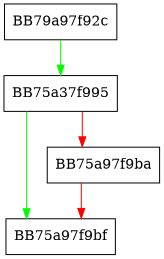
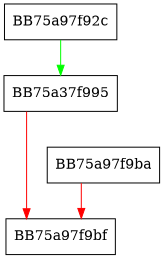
node "BB79a97f92c": label "BB79a97f92c" -> "BB75a97f92c"
edge "BB75a37f995" -> "BB75a97f9ba": removed
edge "BB75a37f995" -> "BB75a97f9bf": color green -> red
